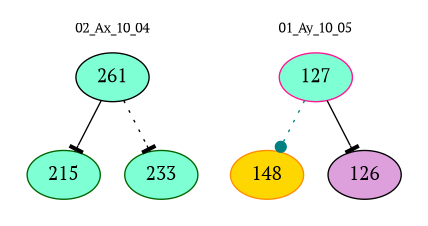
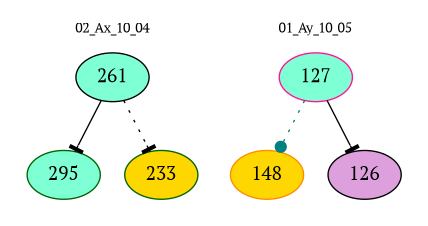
node "215": label "215" -> "295"
node "233": fillcolor aquamarine -> gold
